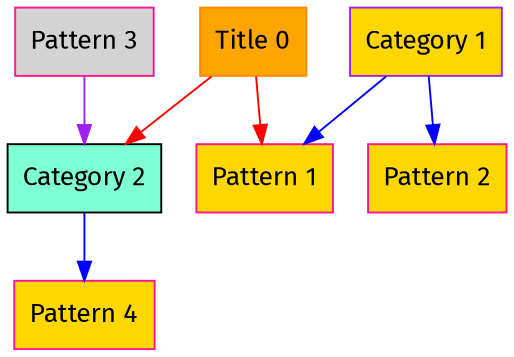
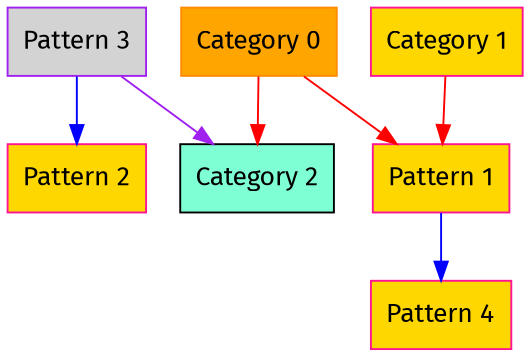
node "Pattern 3": color deeppink -> purple
node "Title 0": label "Title 0" -> "Category 0"
node "Category 1": color purple -> deeppink
edge "Category 1" -> "Pattern 2": now "Pattern 3" -> "Pattern 2"
edge "Category 1" -> "Pattern 1": color blue -> red
edge "Category 2" -> "Pattern 4": now "Pattern 1" -> "Pattern 4"
